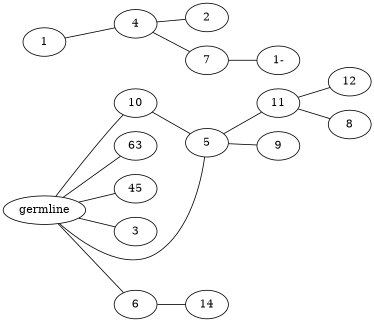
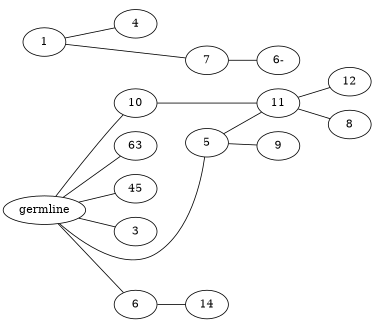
node "2": removed
edge "4" -- "7": now "1" -- "7"
node "1-": label "1-" -> "6-"
edge "10" -- "5": now "10" -- "11"
